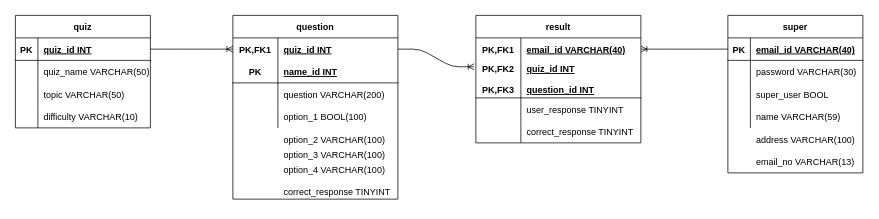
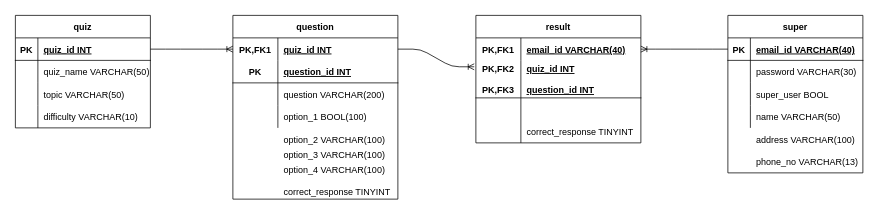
node "name_id INT": label "name_id INT" -> "question_id INT"
node "user_response TINYINT": removed
node "name VARCHAR(59)": label "name VARCHAR(59)" -> "name VARCHAR(50)"
node "email_no VARCHAR(13)": label "email_no VARCHAR(13)" -> "phone_no VARCHAR(13)"
